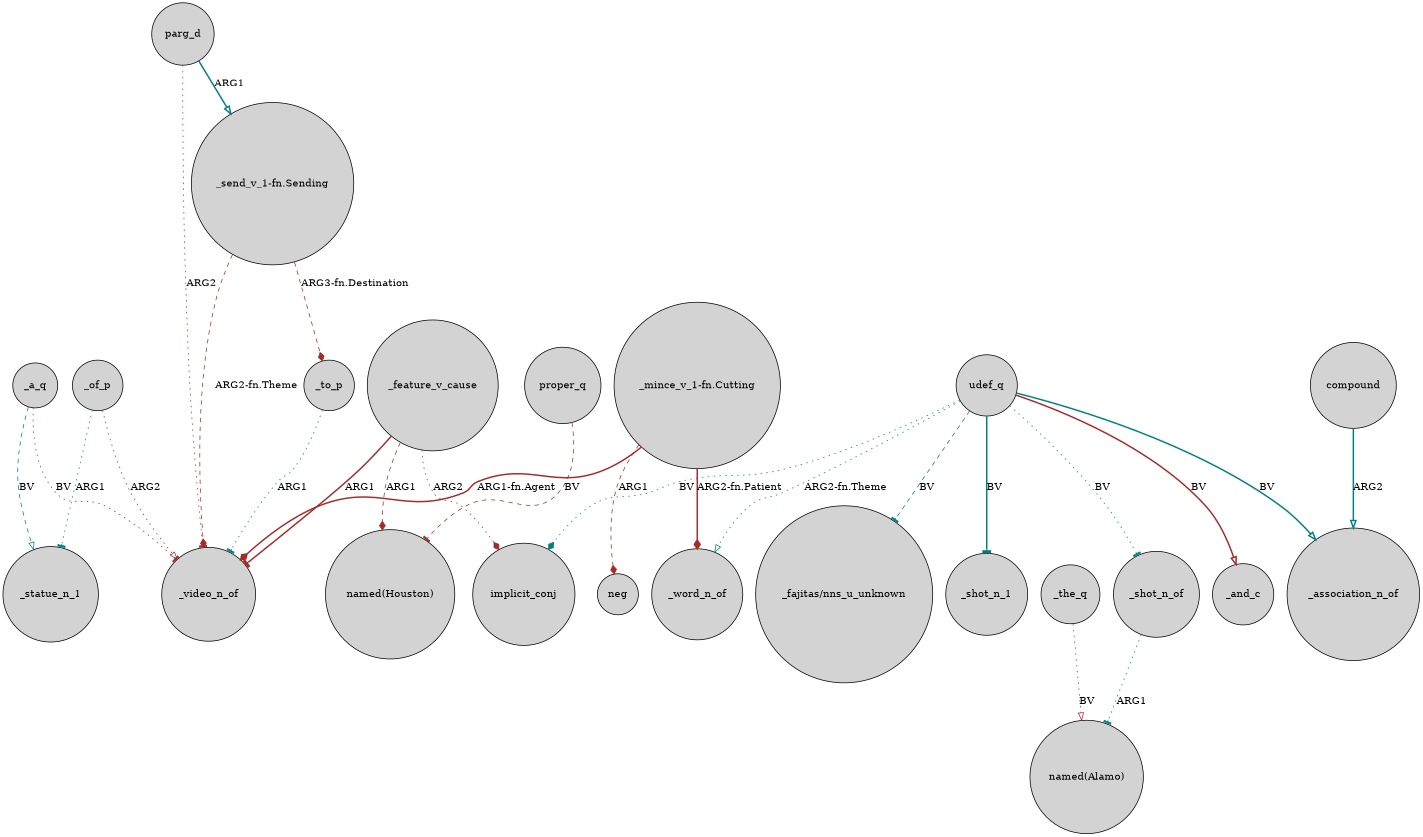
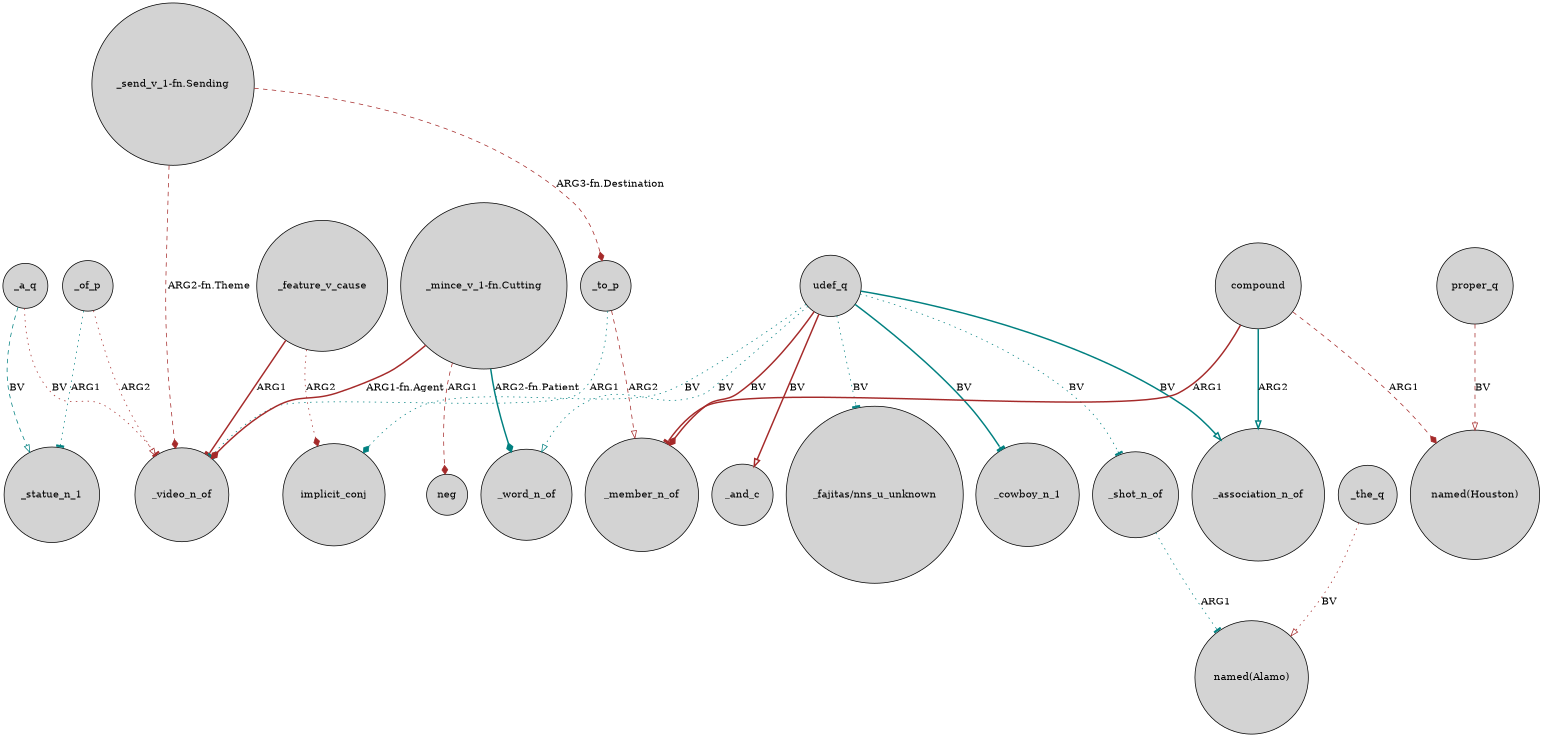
node "parg_d": removed
edge "udef_q" -> "_fajitas/nns_u_unknown": style dashed -> dotted
edge "_feature_v_cause" -> "named(Houston)": now "compound" -> "named(Houston)"
edge "udef_q" -> "_word_n_of": label "ARG2-fn.Theme" -> "BV"
node "_member_n_of": added
edge "_mince_v_1-fn.Cutting" -> "_word_n_of": color brown -> teal
edge "proper_q" -> "named(Houston)": arrowhead tee -> onormal
node "_shot_n_1": label "_shot_n_1" -> "_cowboy_n_1"
